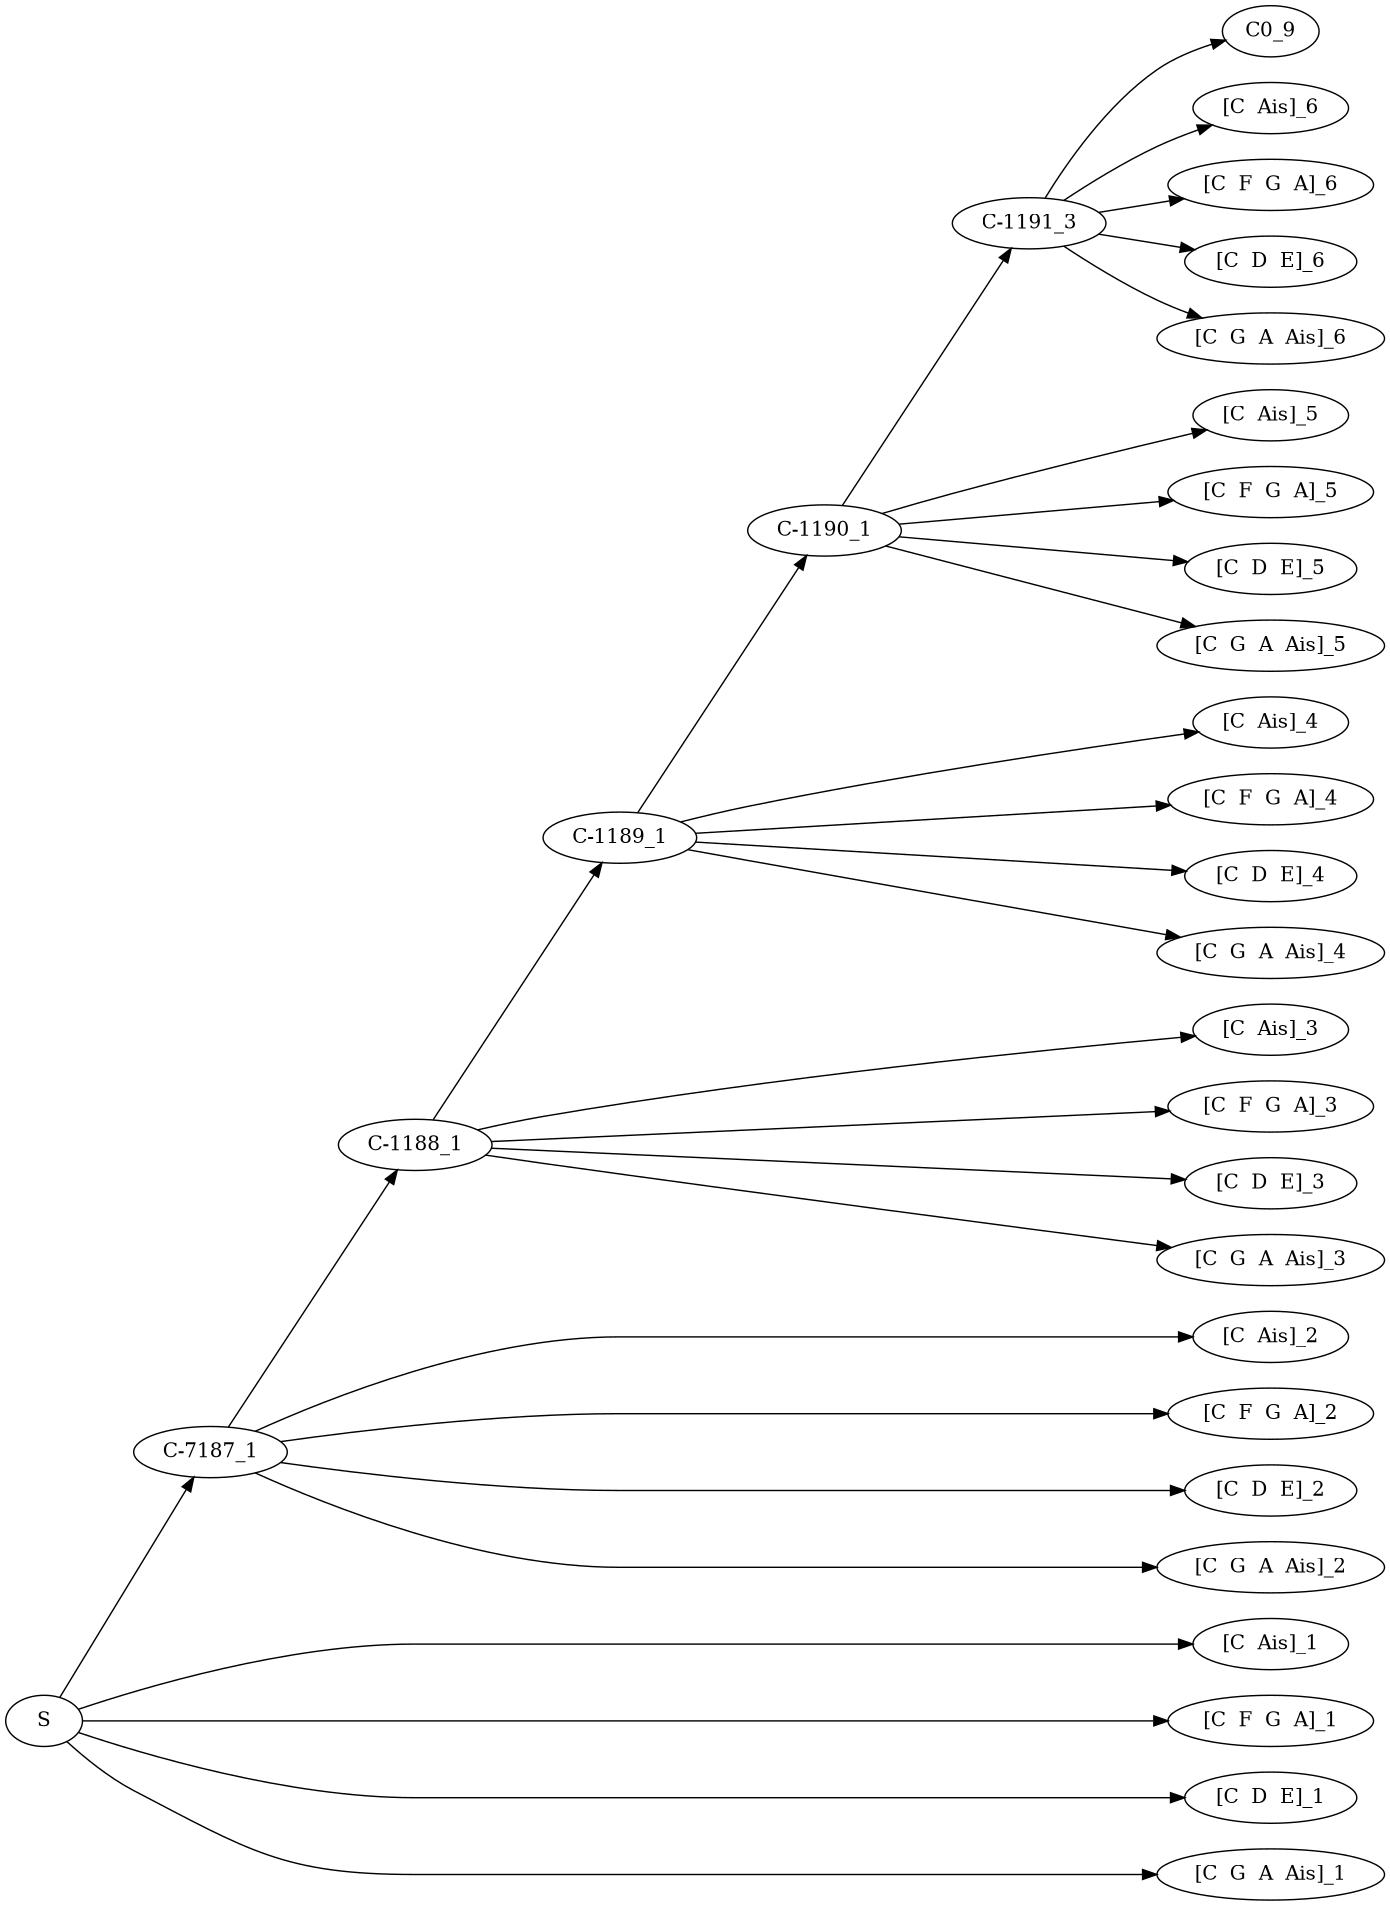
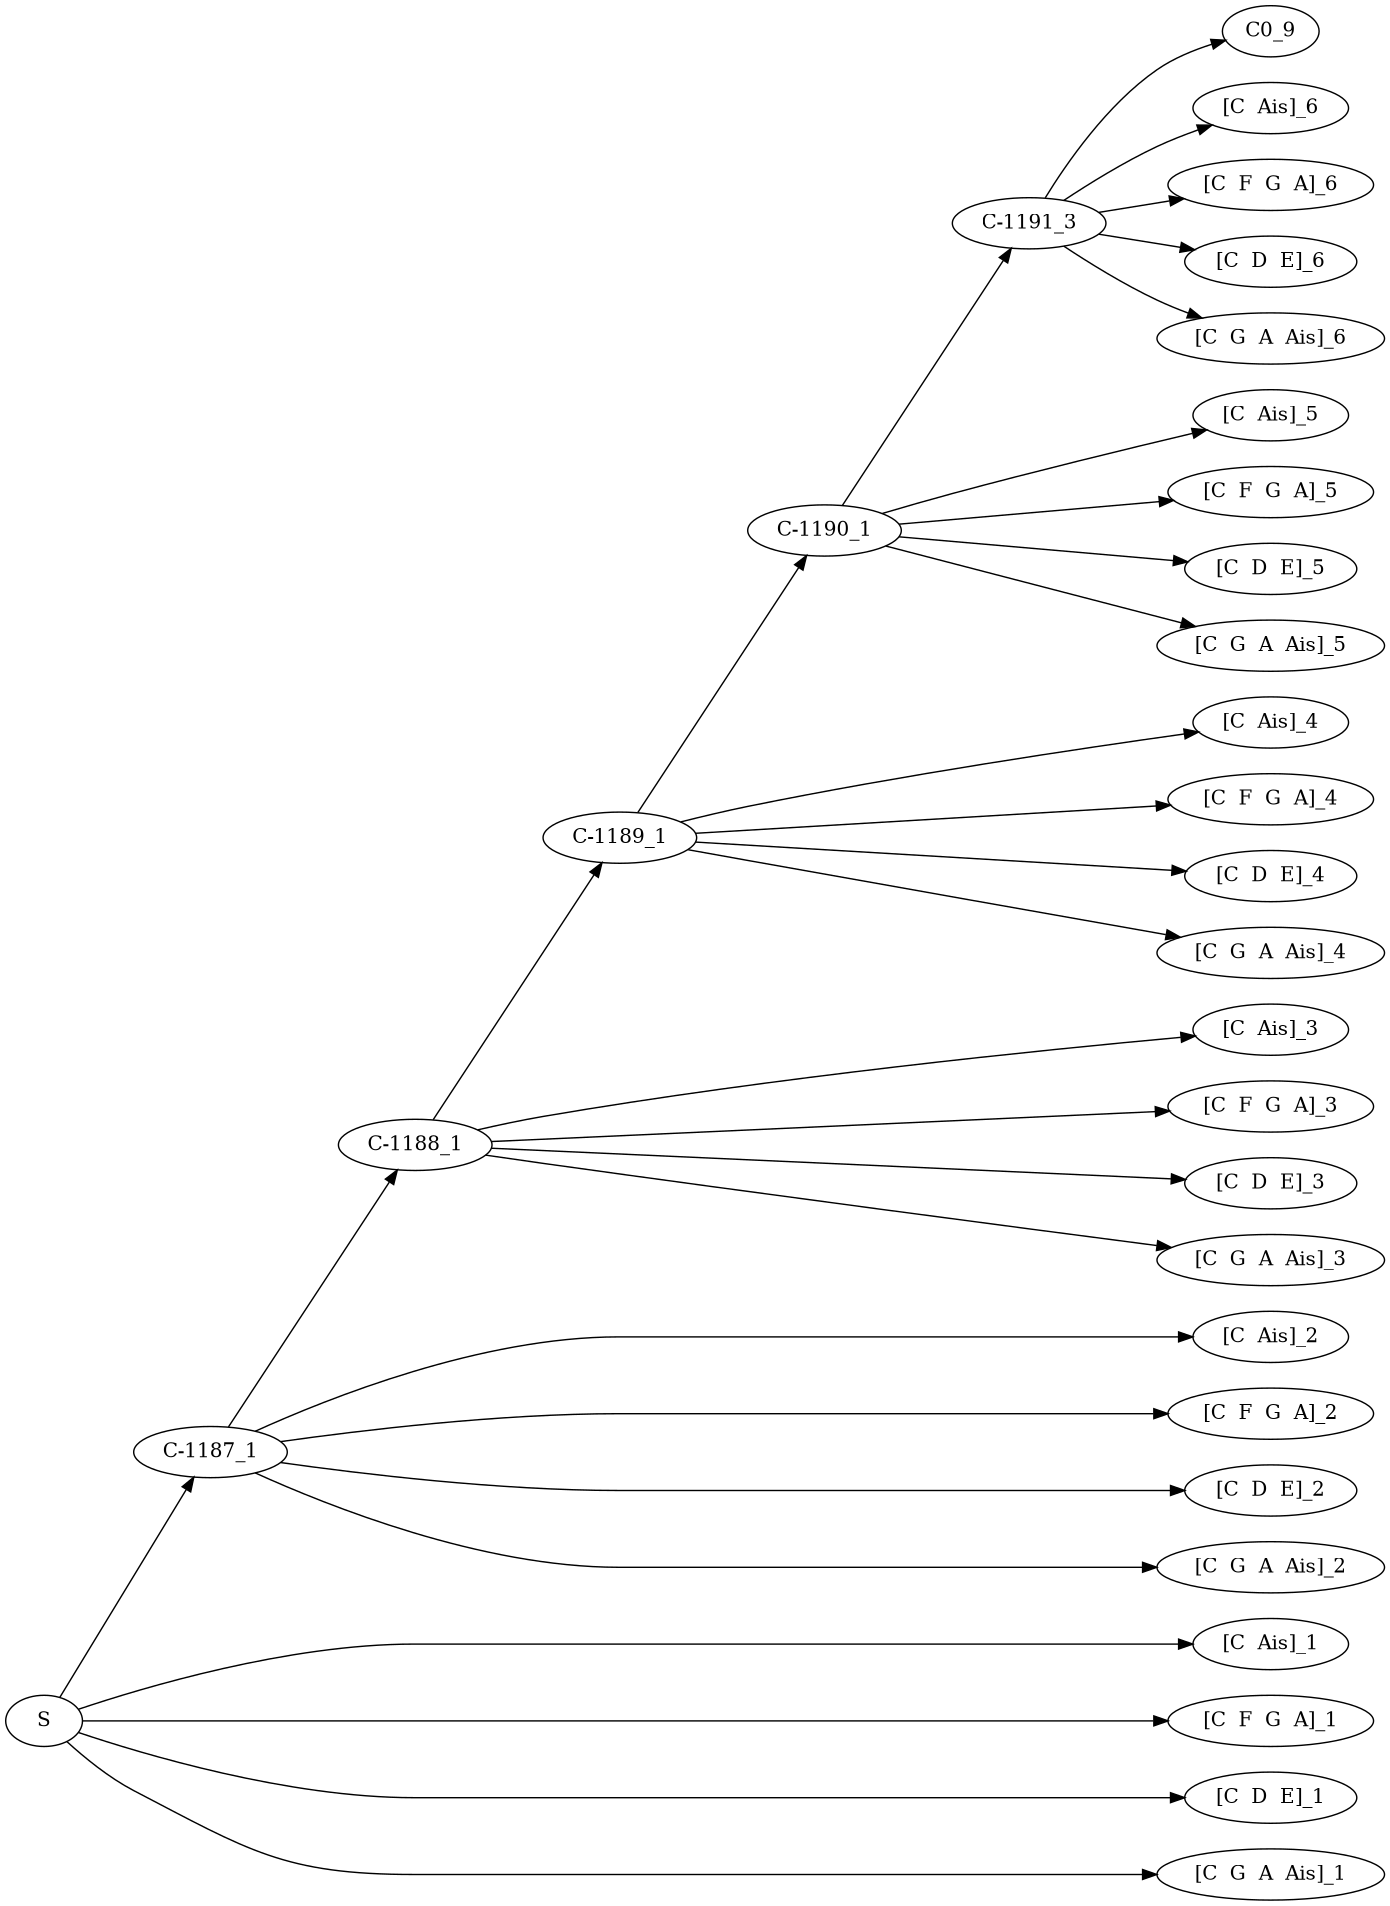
node "C-7187_1": label "C-7187_1" -> "C-1187_1"
